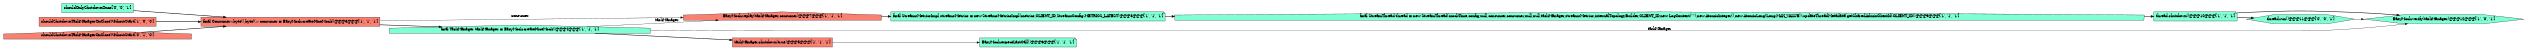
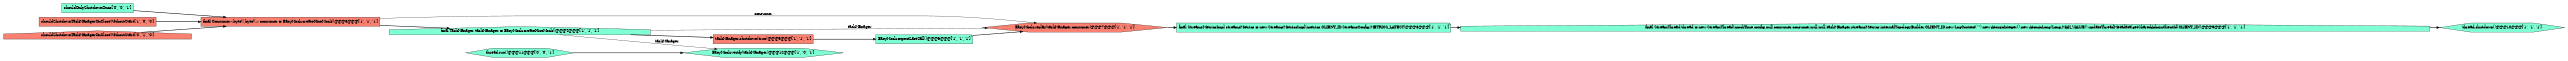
edge "thread.shutdown()@@@10@@@['1', '1', '1']" -> "EasyMock.verify(taskManager)@@@12@@@['1', '0', '1']": removed
node "EasyMock.replay(taskManager,consumer)@@@7@@@['1', '1', '1']": shape house -> hexagon
node "thread.shutdown()@@@10@@@['1', '1', '1']": shape note -> hexagon
edge "thread.shutdown()@@@10@@@['1', '1', '1']" -> "thread.run()@@@11@@@['0', '0', '1']": removed
edge "thread.run()@@@11@@@['0', '0', '1']" -> "EasyMock.verify(taskManager)@@@12@@@['1', '0', '1']": style solid -> bold
edge "EasyMock.expectLastCall()@@@6@@@['1', '1', '1']" -> "EasyMock.replay(taskManager,consumer)@@@7@@@['1', '1', '1']": added
edge "taskManager.shutdown(true)@@@5@@@['1', '1', '1']" -> "EasyMock.expectLastCall()@@@6@@@['1', '1', '1']": style solid -> bold
